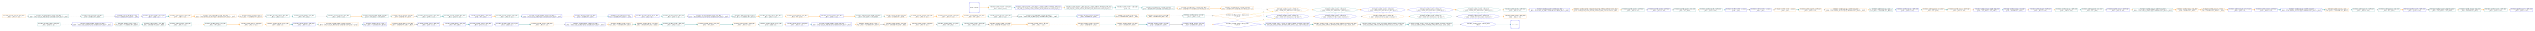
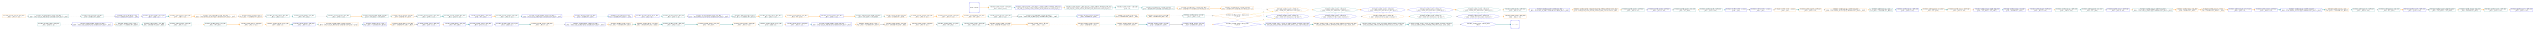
edge "myproject_422558_423241 - gimple_return return ;" -> "EXIT - EXIT": style dashed -> bold
